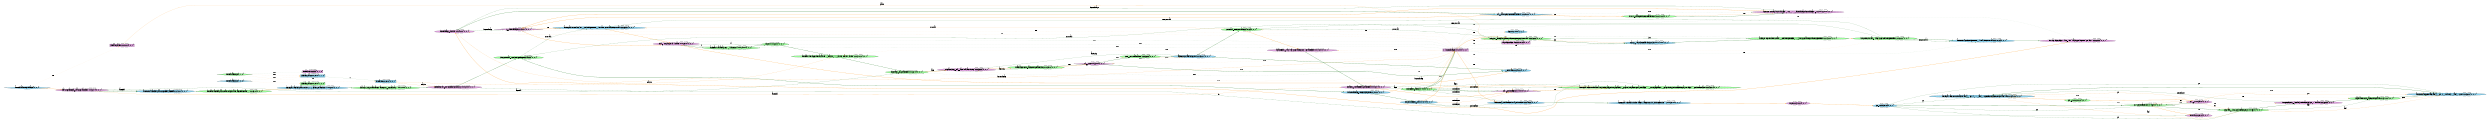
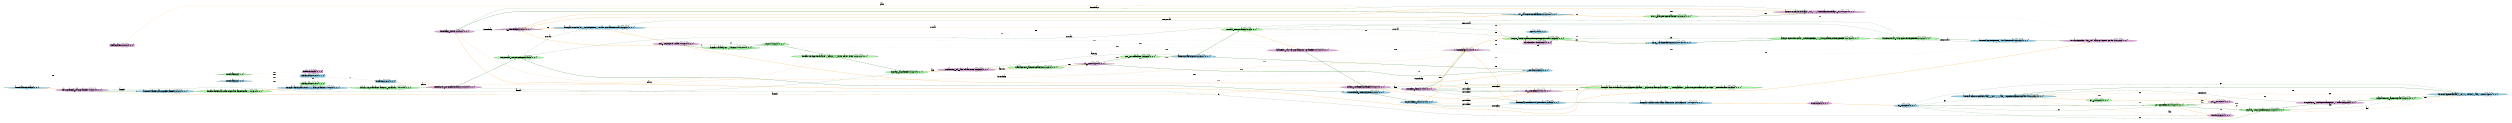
node "0 < docsOnThisPage@@@12@@@['0', '0', '1']": shape box -> diamond
edge "0 < docsOnThisPage@@@12@@@['0', '0', '1']" -> "previousFacets = facets@@@47@@@['0', '0', '1']": style bold -> dotted
node "previousFacets = facets@@@47@@@['0', '0', '1']": fillcolor palegreen -> plum
